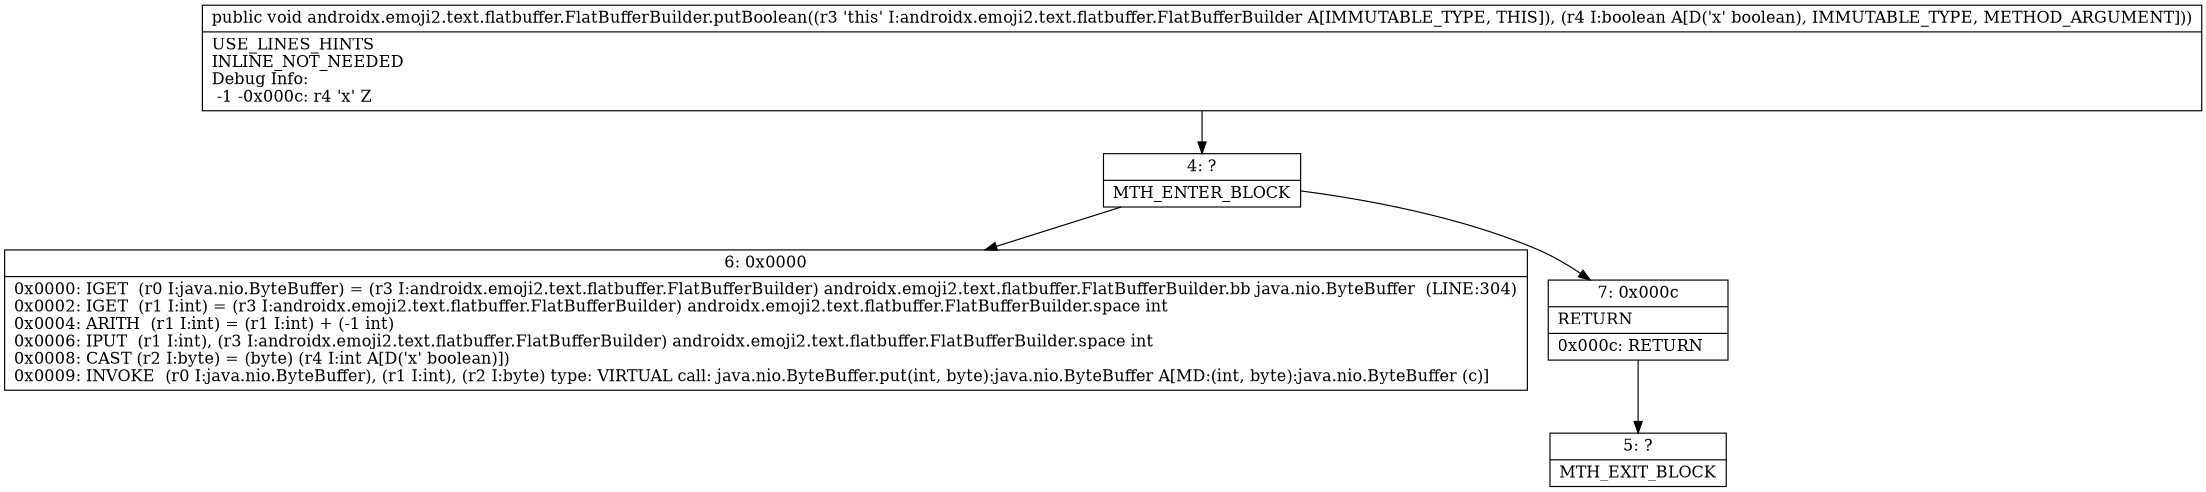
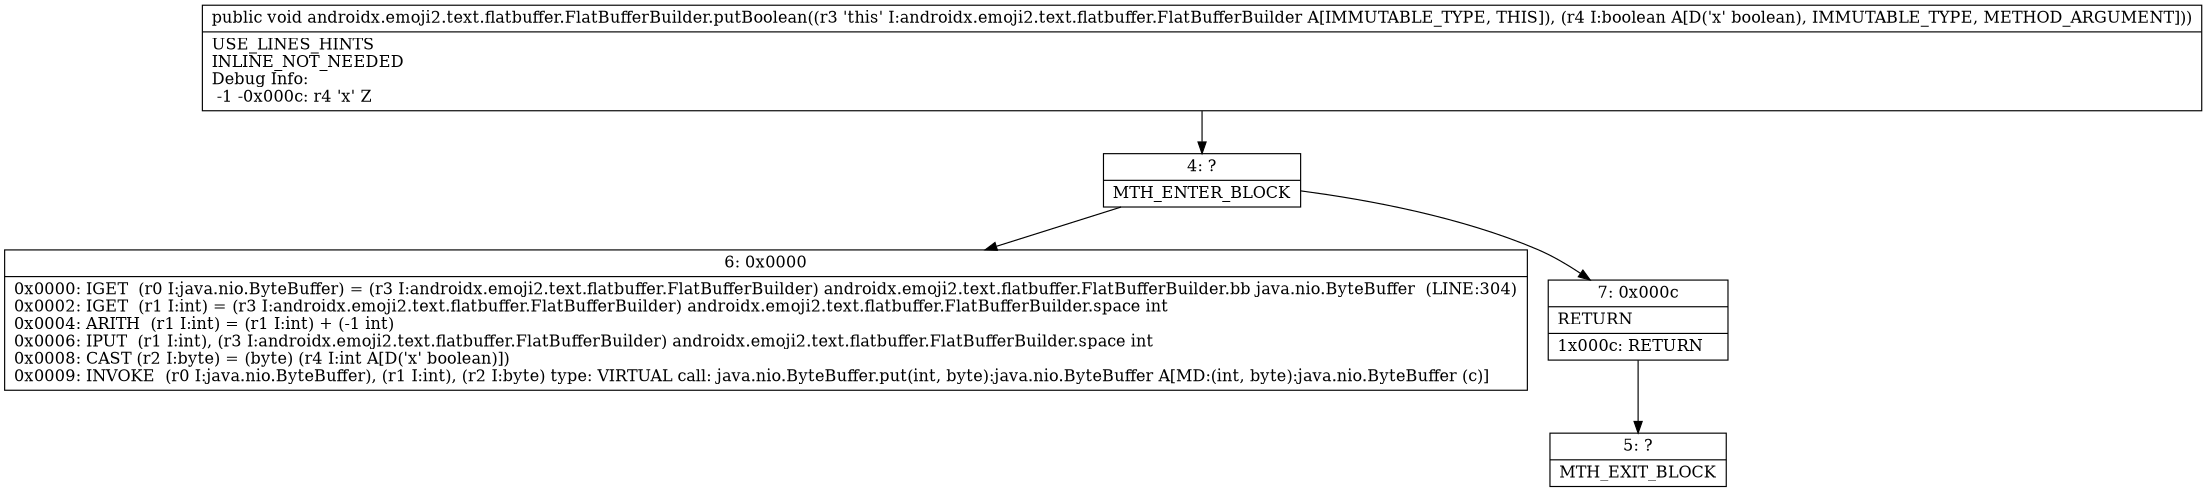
node "7: 0x000c": text "0x000c: RETURN" -> "1x000c: RETURN"
